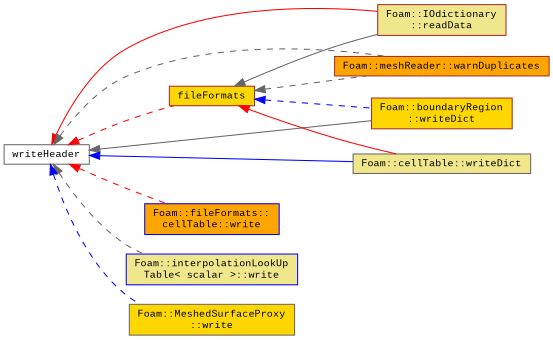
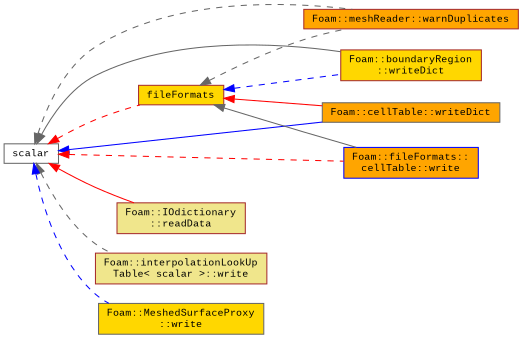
edge "Foam::IOdictionary ::readData" -> "fileFormats": now "Foam::fileFormats:: cellTable::write" -> "fileFormats"
node "writeHeader": label "writeHeader" -> "scalar"
node "Foam::cellTable::writeDict": fillcolor khaki -> orange
node "Foam::interpolationLookUp Table< scalar >::write": color blue -> brown
